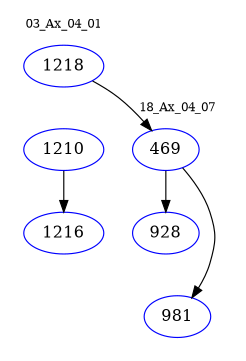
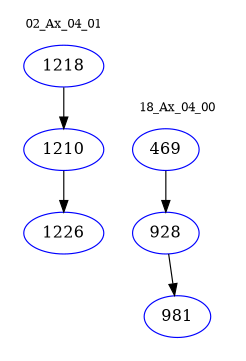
cluster "03_Ax_04_01": label "03_Ax_04_01" -> "02_Ax_04_01"
edge "1218" -> "469": now "1218" -> "1210"
cluster "18_Ax_04_07": label "18_Ax_04_07" -> "18_Ax_04_00"
edge "469" -> "981": now "928" -> "981"
node "1216": label "1216" -> "1226"
